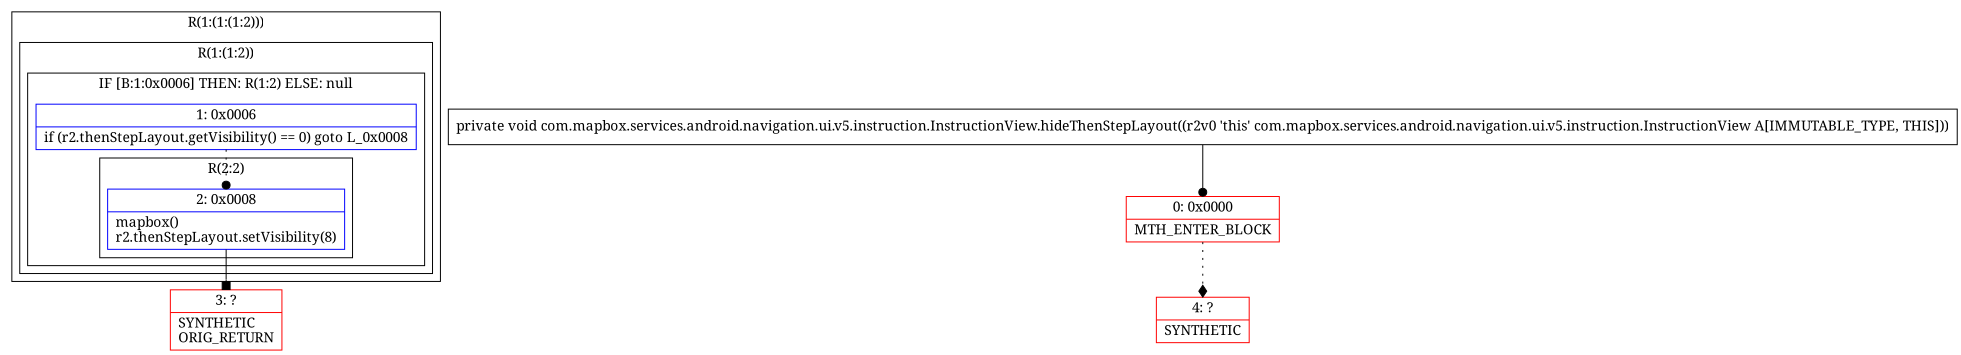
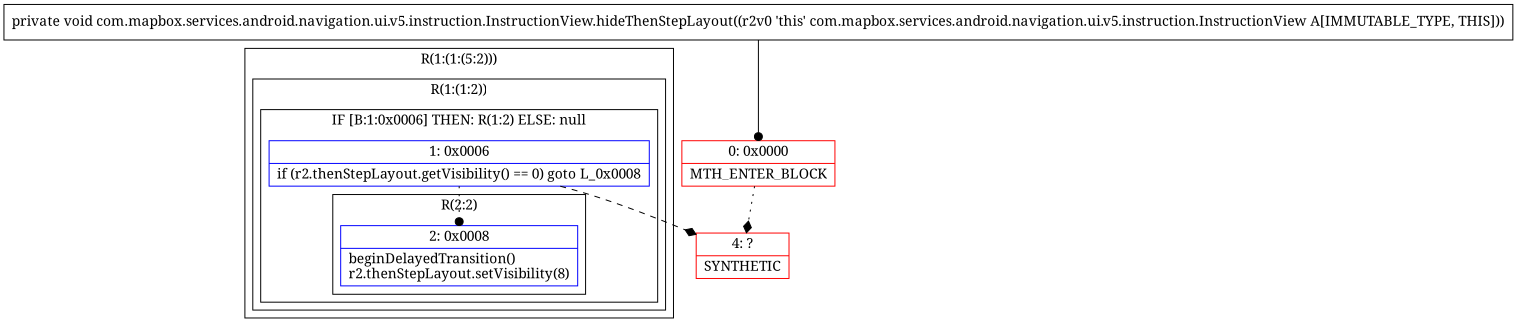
cluster "R(1:(1:(1:2)))": label "R(1:(1:(1:2)))" -> "R(1:(1:(5:2)))"
edge "1: 0x0006" -> "4: ?": added
node "2: 0x0008": text "mapbox()" -> "beginDelayedTransition()"
node "3: ?": removed
